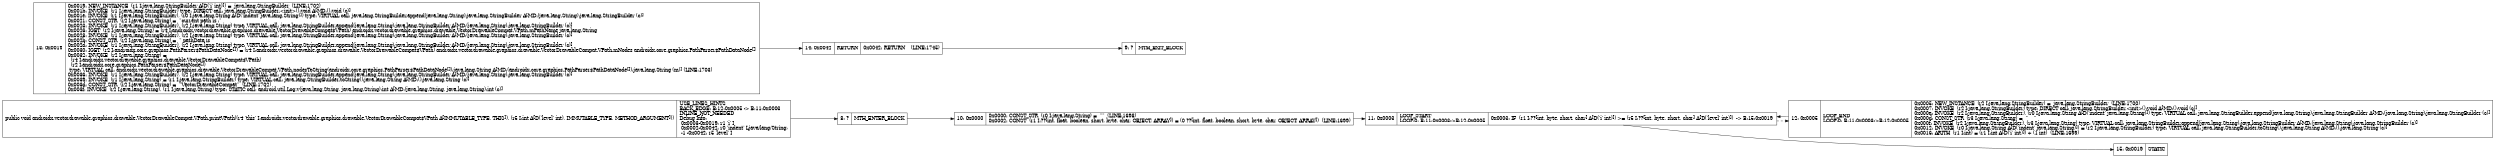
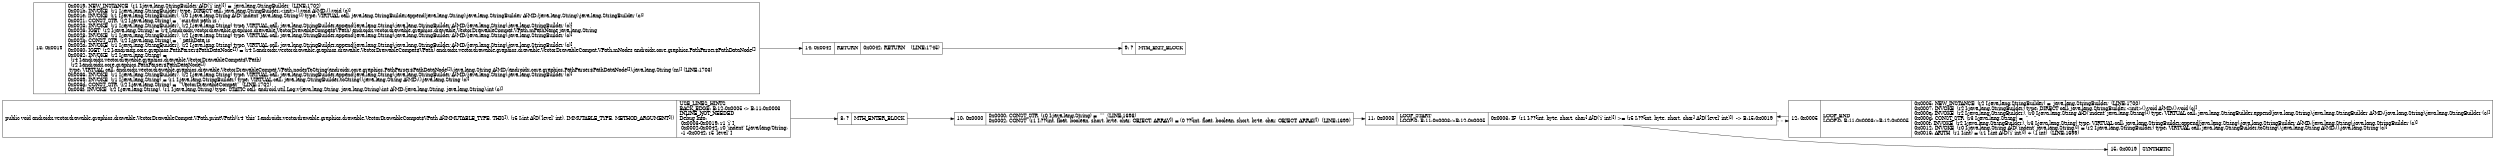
node "15: 0x0019": text "STATIC" -> "SYNTHETIC"
